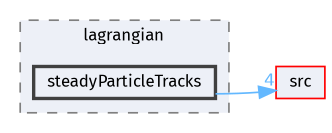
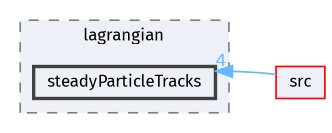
edge "steadyParticleTracks" -> "src": reversed
